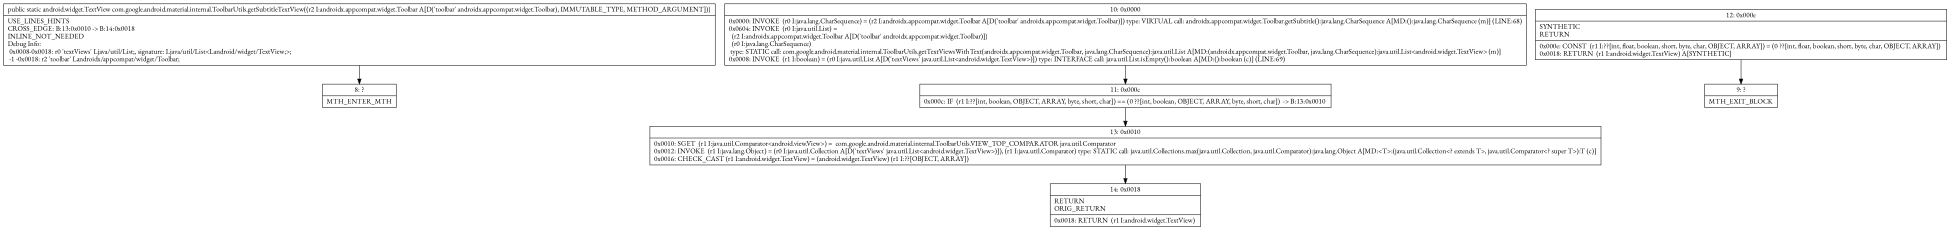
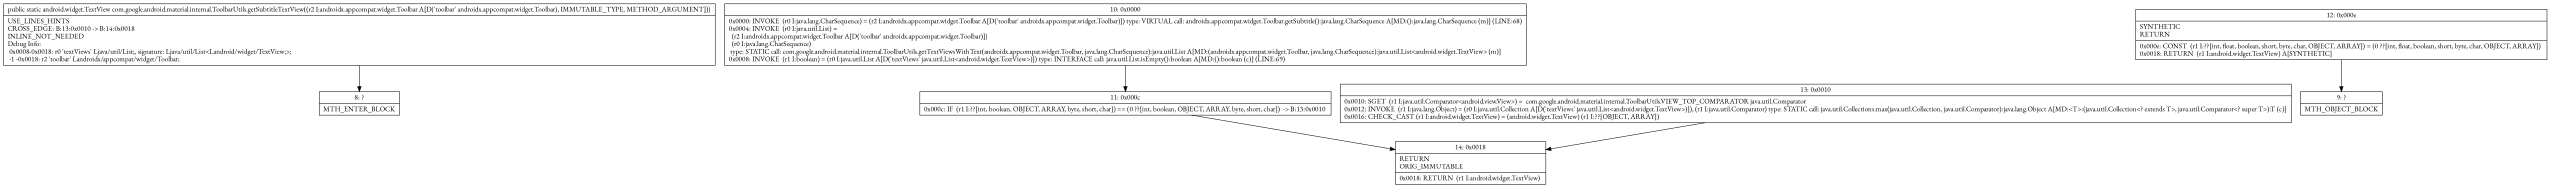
node "10: 0x0000": text "0x0604: INVOKE  (r0 I:java.util.List) =" -> "0x0004: INVOKE  (r0 I:java.util.List) ="
node "8: ?": text "MTH_ENTER_MTH" -> "MTH_ENTER_BLOCK"
node "9: ?": text "MTH_EXIT_BLOCK" -> "MTH_OBJECT_BLOCK"
edge "11: 0x000c" -> "13: 0x0010": now "11: 0x000c" -> "14: 0x0018"
node "14: 0x0018": text "ORIG_RETURN" -> "ORIG_IMMUTABLE"
